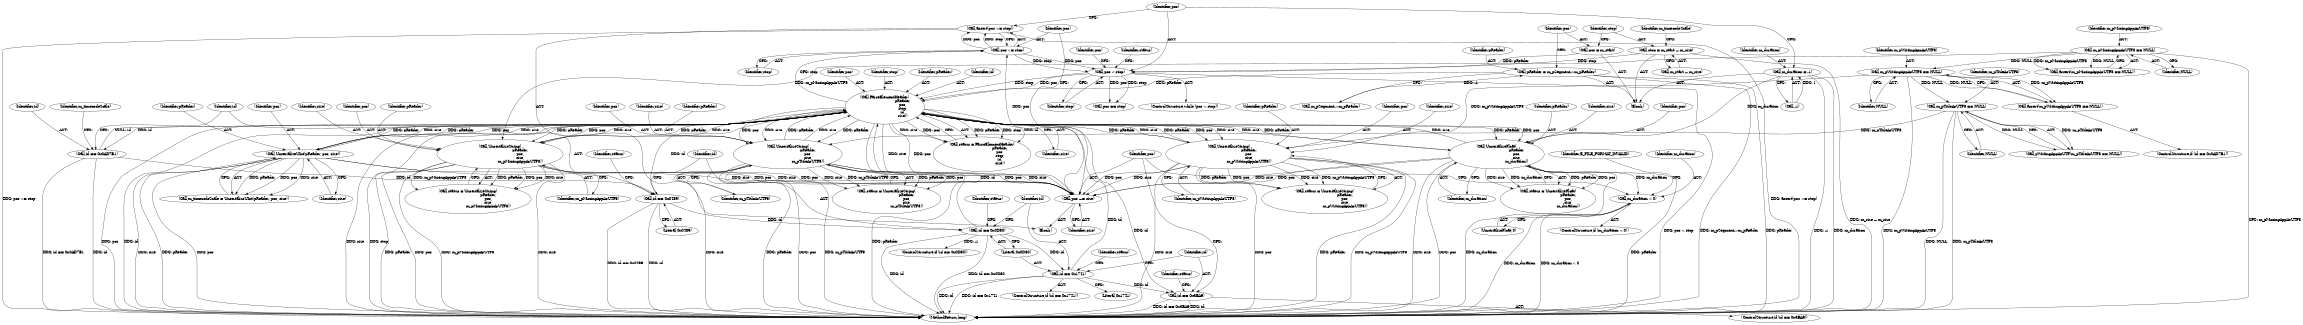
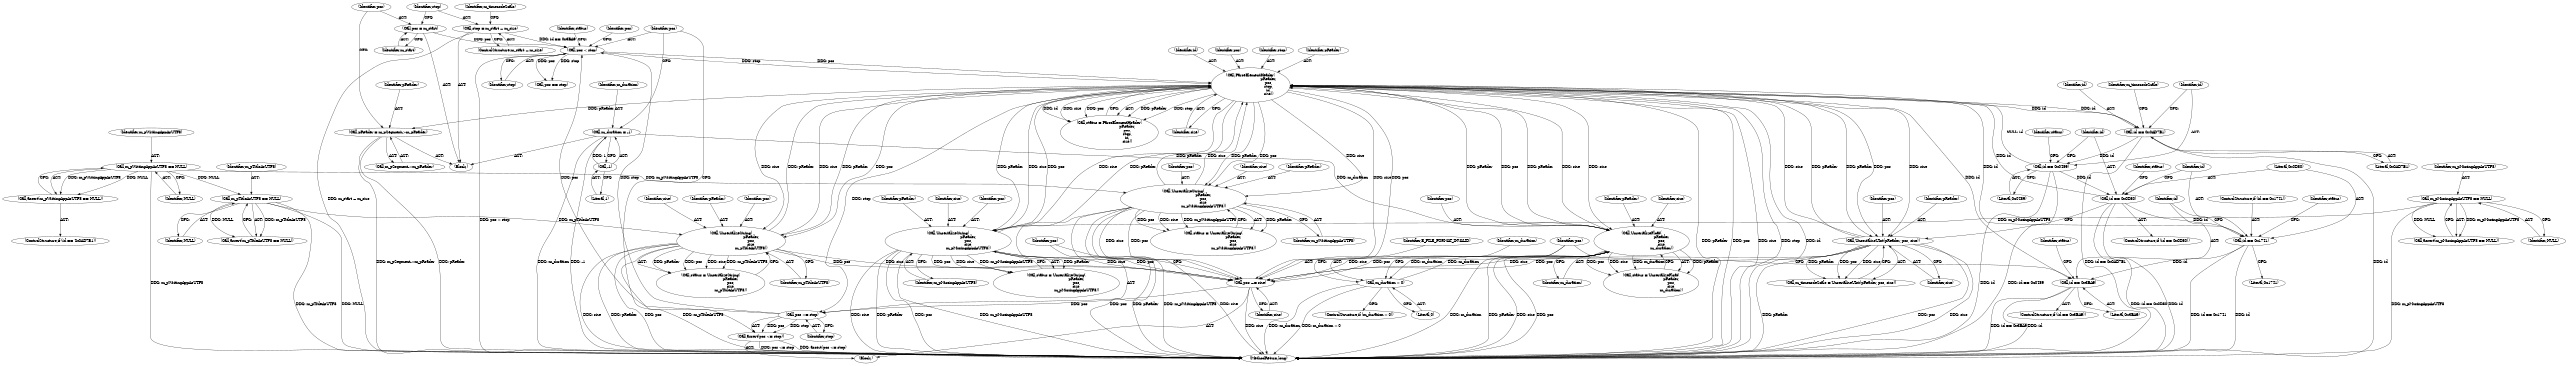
edge "(Call,assert(pos <= stop))" -> "(Call,pos <= stop)": removed, label "CFG:"
node "(Identifier,m_start)": added
edge "(Call,m_pMuxingAppAsUTF8 == NULL)" -> "(Call,m_pWritingAppAsUTF8 == NULL)": removed, label "DDG: NULL"
edge "(Call,pos = m_start)" -> "(Call,pos < stop)": label "DDG: pReader" -> "DDG: pos"
edge "(Call,stop = m_start + m_size)" -> "(Call,pos < stop)": label "DDG: stop" -> "DDG: id == 0x3BA9"
edge "(Call,ParseElementHeader( pReader, pos, stop, id, size))" -> "(Call,pos <= stop)": label "CFG: stop" -> "DDG: stop"
node "(Call,m_start + m_size)": label "(Call,m_start + m_size)" -> "(ControlStructure,m_start + m_size)"
edge "(Call,pReader = m_pSegment->m_pReader)" -> "(Call,ParseElementHeader( pReader, pos, stop, id, size))": reversed
edge "(Call,pReader = m_pSegment->m_pReader)" -> "(Call,m_pSegment->m_pReader)": label "CFG: " -> "AST: "
edge "(Call,m_pSegment->m_pReader)" -> "(Call,pReader = m_pSegment->m_pReader)": label "DDG: -1" -> "AST: "
node "(ControlStructure,while (pos < stop))": removed
edge "(Call,id == 0x0AD7B1)" -> "(Call,ParseElementHeader( pReader, pos, stop, id, size))": label "NULL: id" -> "DDG: id"
edge "(Call,id == 0x0489)" -> "(Call,ParseElementHeader( pReader, pos, stop, id, size))": label "DDG: id" -> "NULL: id"
node "(Call,pWritingAppAsUTF(m_pTitleAsUTF8 == NULL))": label "(Call,pWritingAppAsUTF(m_pTitleAsUTF8 == NULL))" -> "(Call,assert(m_pTitleAsUTF8 == NULL))"
node "(ControlStructure,if (id == 0x0AD7B1))": label "(ControlStructure,if (id == 0x0AD7B1))" -> "(ControlStructure,if (id == 4x0AD7B1))"
node "(Literal,0x0AD7B1)": added
node "(Literal,1)": added
edge "(Call,m_duration < 0)" -> "(ControlStructure,if (m_duration < 0))": label "AST: " -> "CFG: "
edge "(Call,stop = m_start + m_size)" -> "(MethodReturn,long)": label "DDG: m_size + m_size" -> "DDG: m_start + m_size"
edge "(Call,m_pMuxingAppAsUTF8 == NULL)" -> "(MethodReturn,long)": label "CFG: m_pMuxingAppAsUTF8" -> "DDG: m_pMuxingAppAsUTF8"
node "(UnserializeFloat,0)": label "(UnserializeFloat,0)" -> "(Literal,0)"
edge "(Call,id == 0x0D80)" -> "(Literal,0x0D80)": now "(Call,id == 0x0D80)" -> "(Call,UnserializeUInt(pReader, pos, size))"
edge "(Call,id == 0x0D80)" -> "(ControlStructure,if (id == 0x0D80))": label "DDG: -1" -> "AST: "
edge "(Call,m_duration < 0)" -> "(Call,UnserializeFloat( pReader, pos, size, m_duration))": added, label "DDG: m_duration"
edge "(Call,id == 0x1741)" -> "(ControlStructure,if (id == 0x1741))": reversed
node "(Literal,0x3BA9)": added
edge "(Call,pos += size)" -> "(MethodReturn,long)": added, label "DDG: size"
